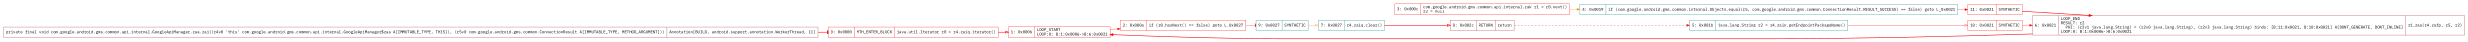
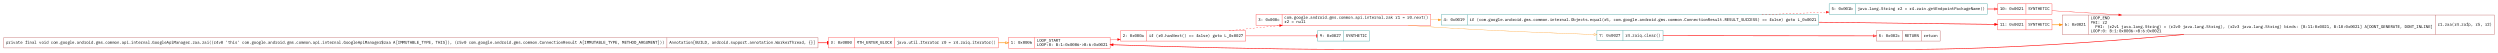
edge "4: 0x0019" -> "11: 0x0021": style solid -> bold
edge "11: 0x0021" -> "6: 0x0021": color red -> darkorange
node "6: 0x0021": text "RESULT: r2" -> "PHI: r2"
edge "9: 0x0027" -> "7: 0x0027": now "3: 0x000c" -> "7: 0x0027"
edge "8: 0x002c" -> "5: 0x001b": now "4: 0x0019" -> "5: 0x001b"
edge "5: 0x001b" -> "10: 0x0021": style solid -> bold
edge "2: 0x000a" -> "3: 0x000c": added
edge "0: 0x0000" -> "1: 0x0006": color red -> darkorange
